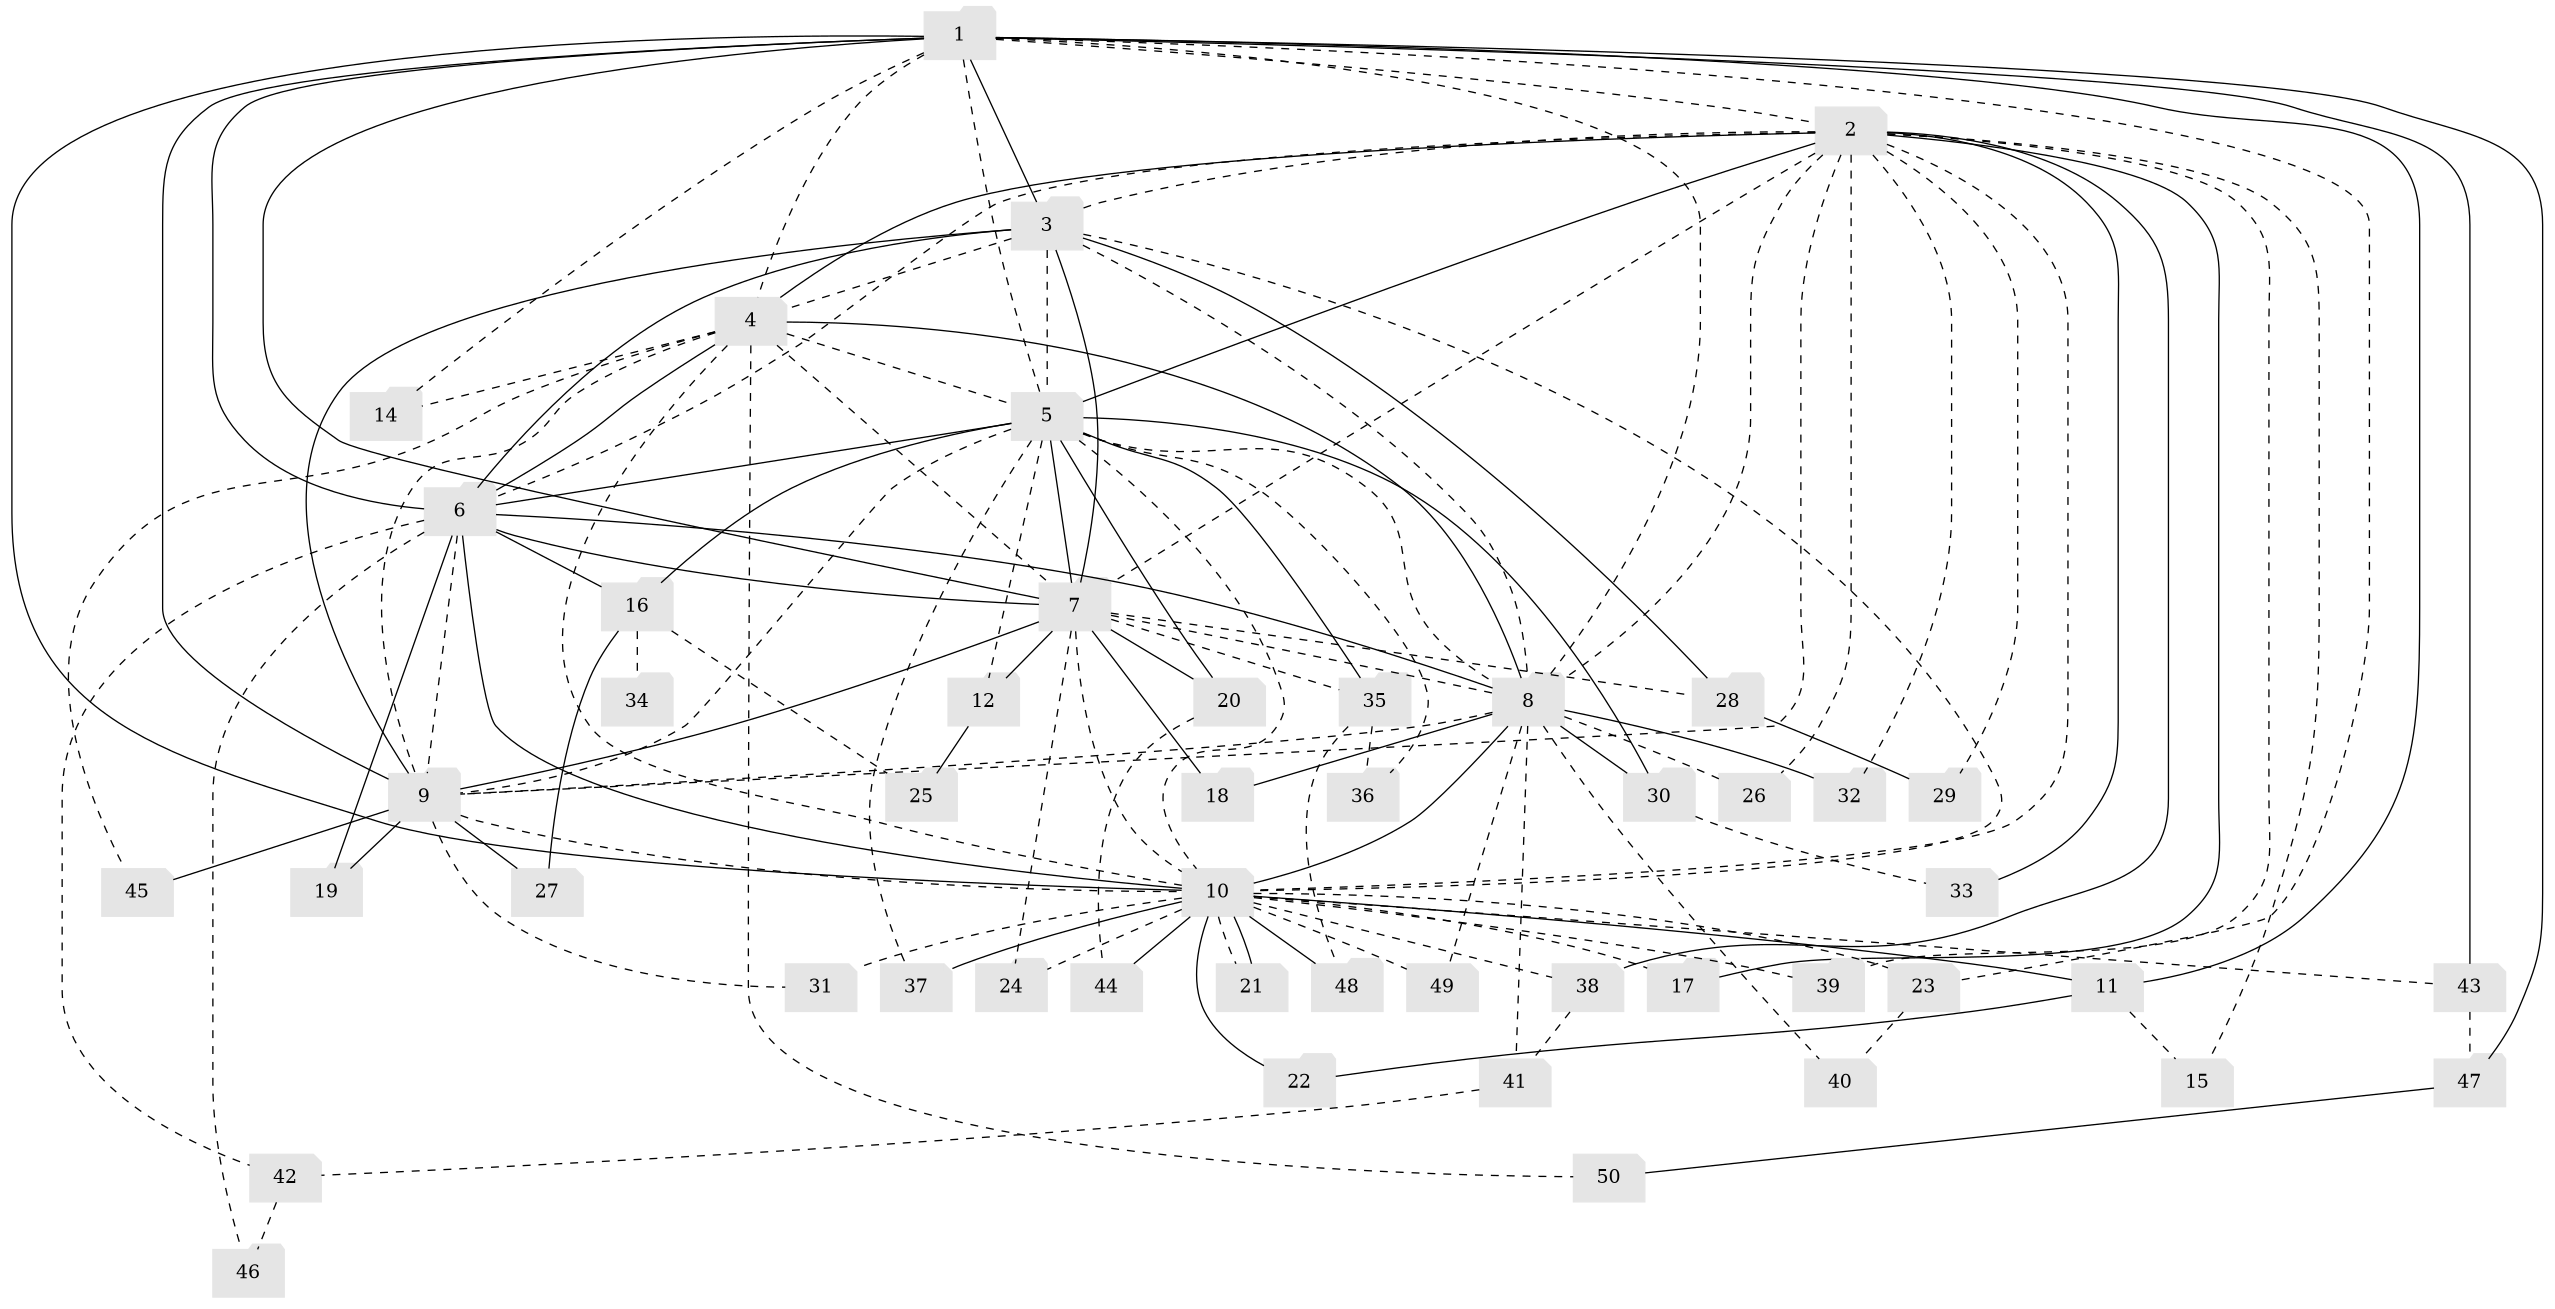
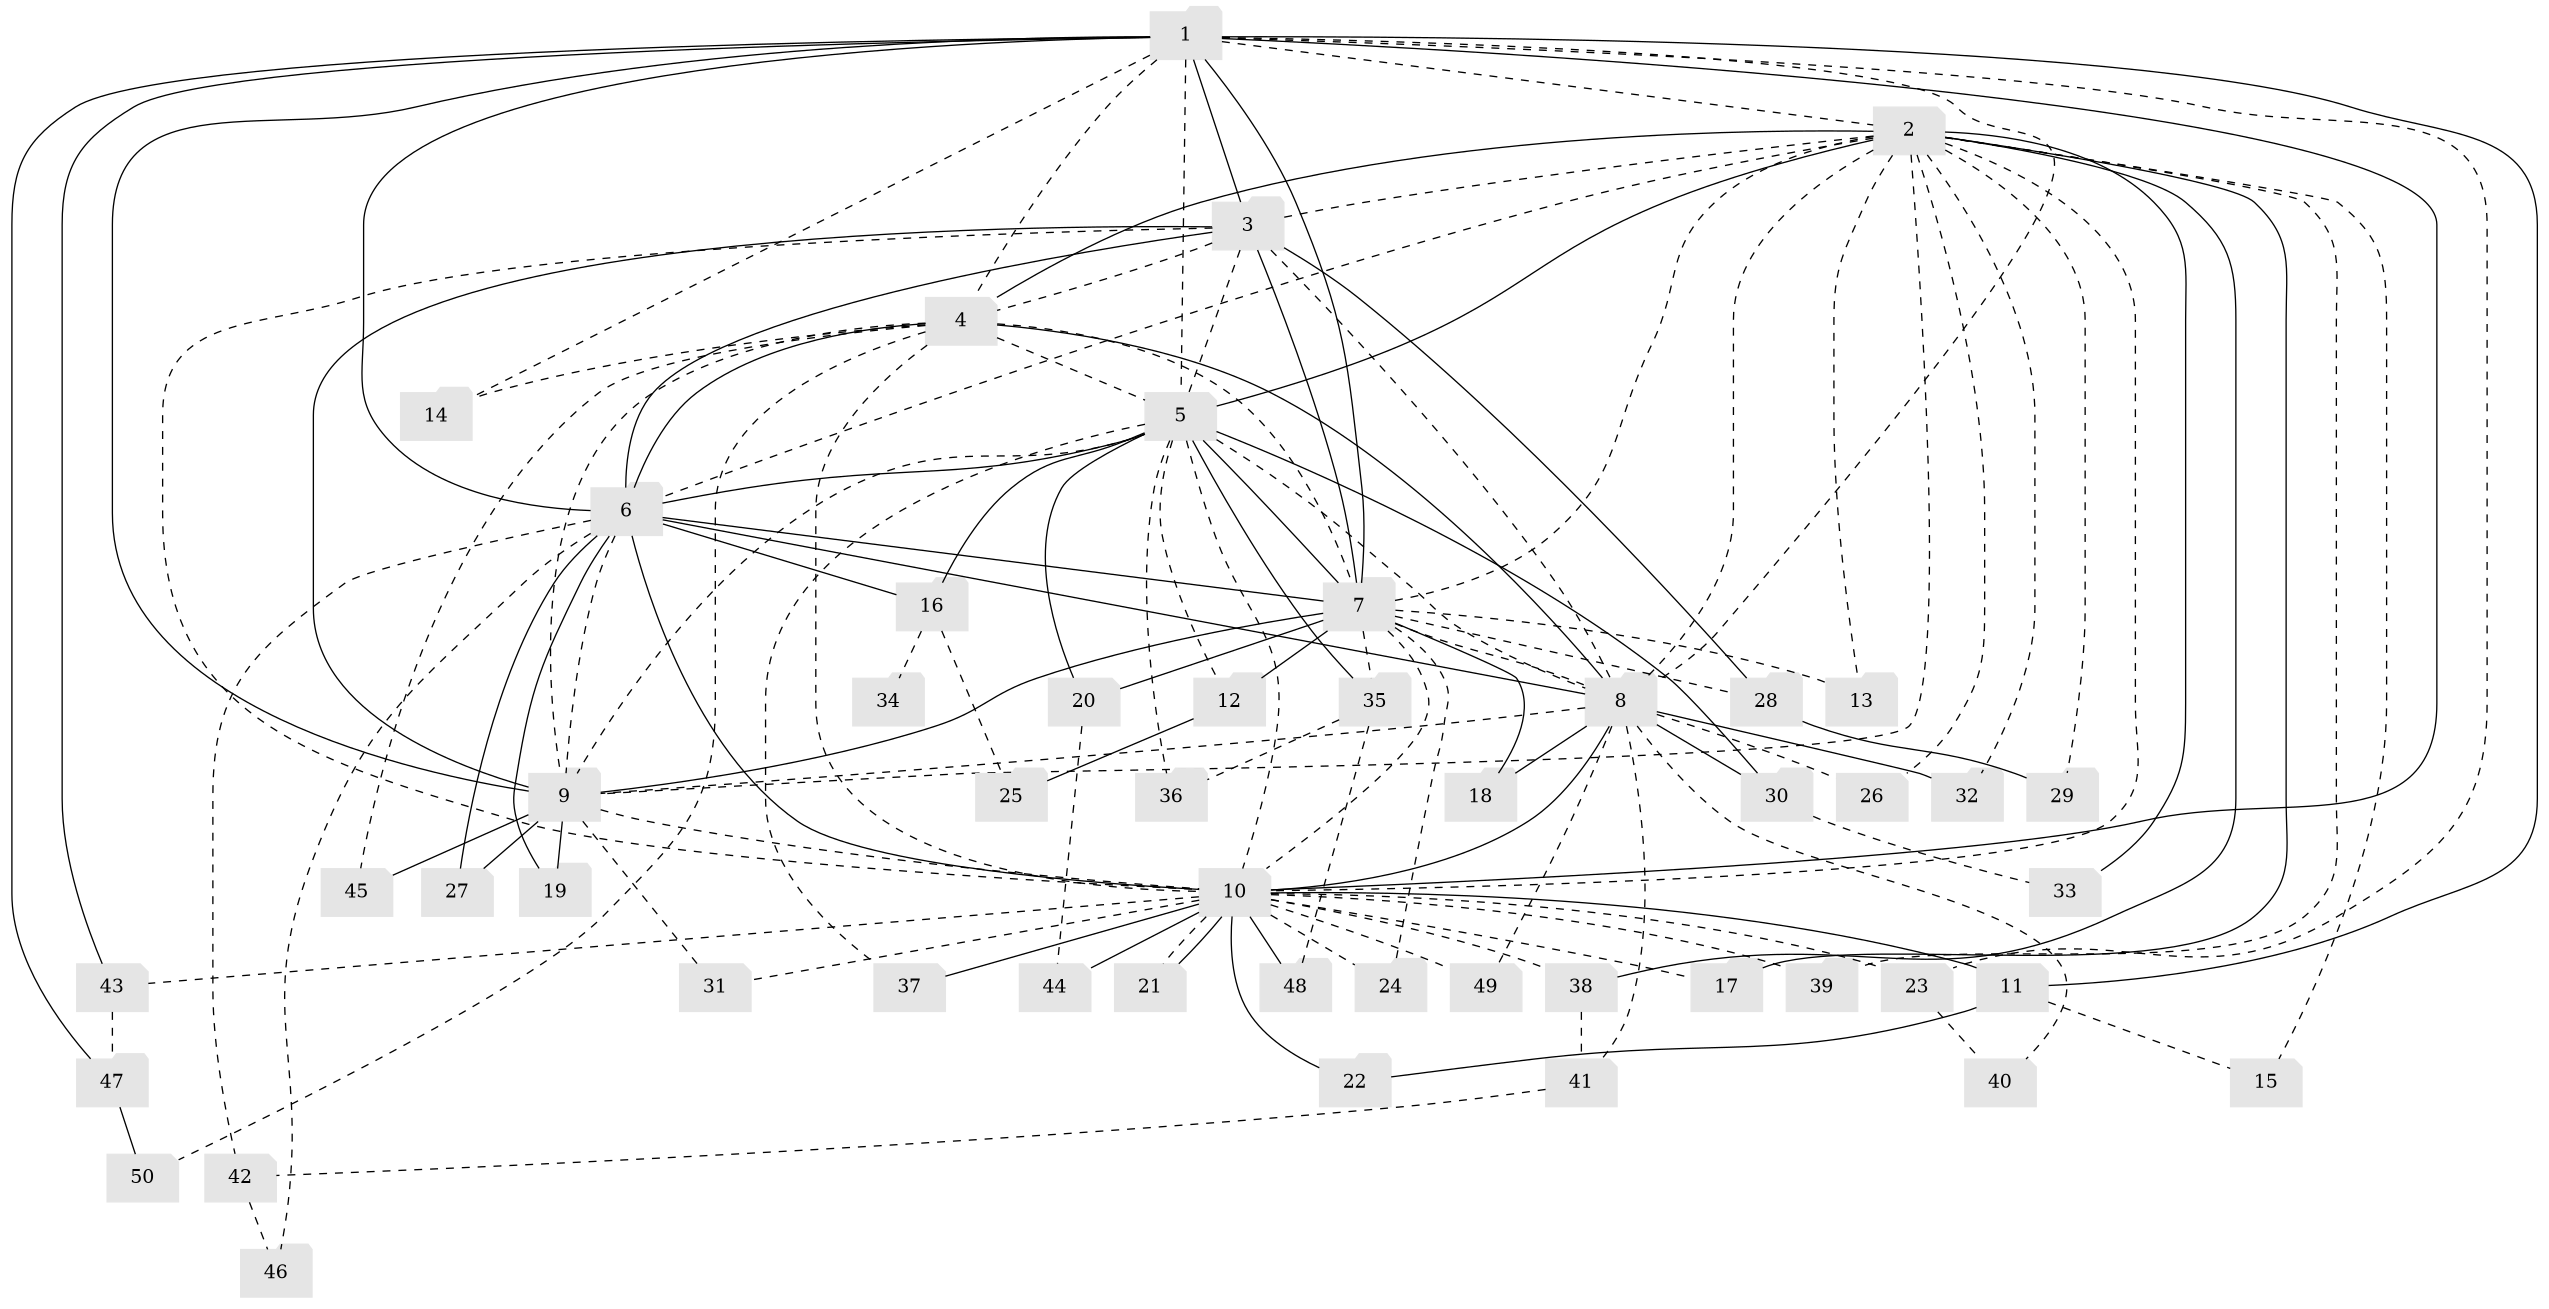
node "13": added
edge "16" -- "27": now "6" -- "27"
